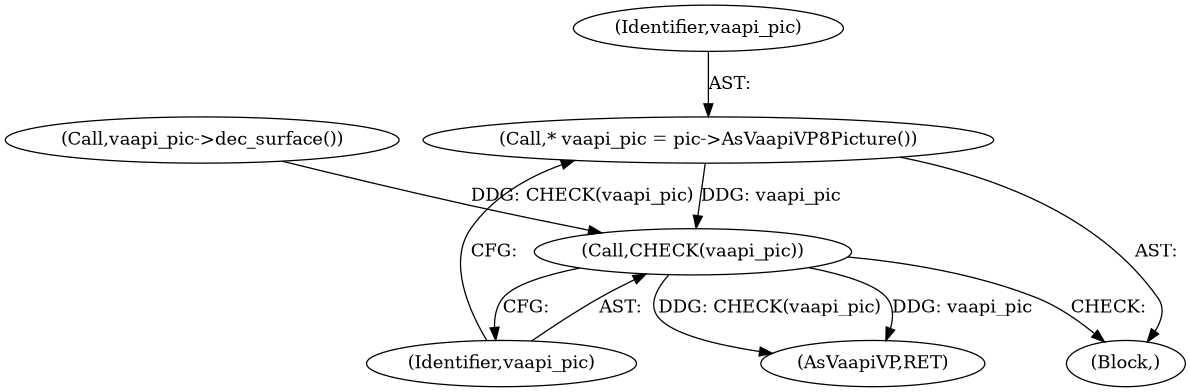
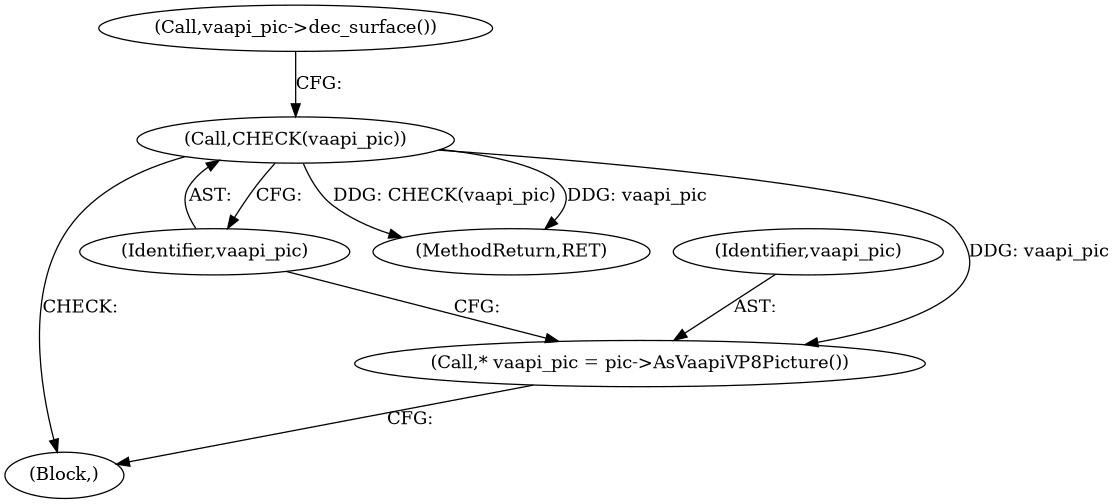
edge "(Call,* vaapi_pic = pic->AsVaapiVP8Picture())" -> "(Call,CHECK(vaapi_pic))": reversed
edge "(Call,vaapi_pic->dec_surface())" -> "(Call,CHECK(vaapi_pic))": label "DDG: CHECK(vaapi_pic)" -> "CFG: "
edge "(Call,* vaapi_pic = pic->AsVaapiVP8Picture())" -> "(Block,)": label "AST: " -> "CFG: "
node "(AsVaapiVP,RET)": label "(AsVaapiVP,RET)" -> "(MethodReturn,RET)"
